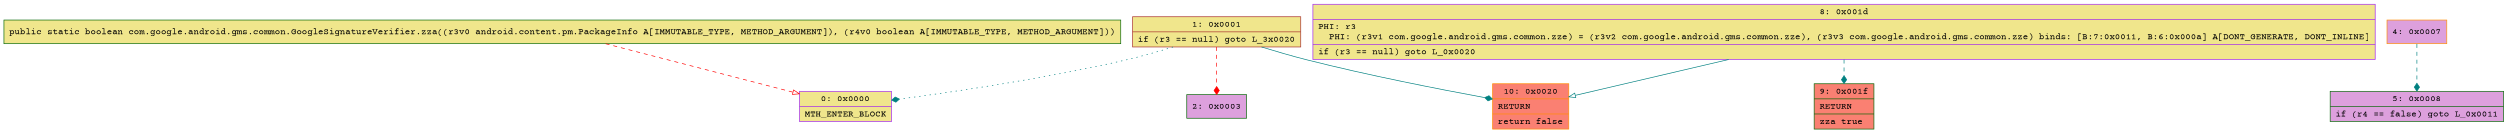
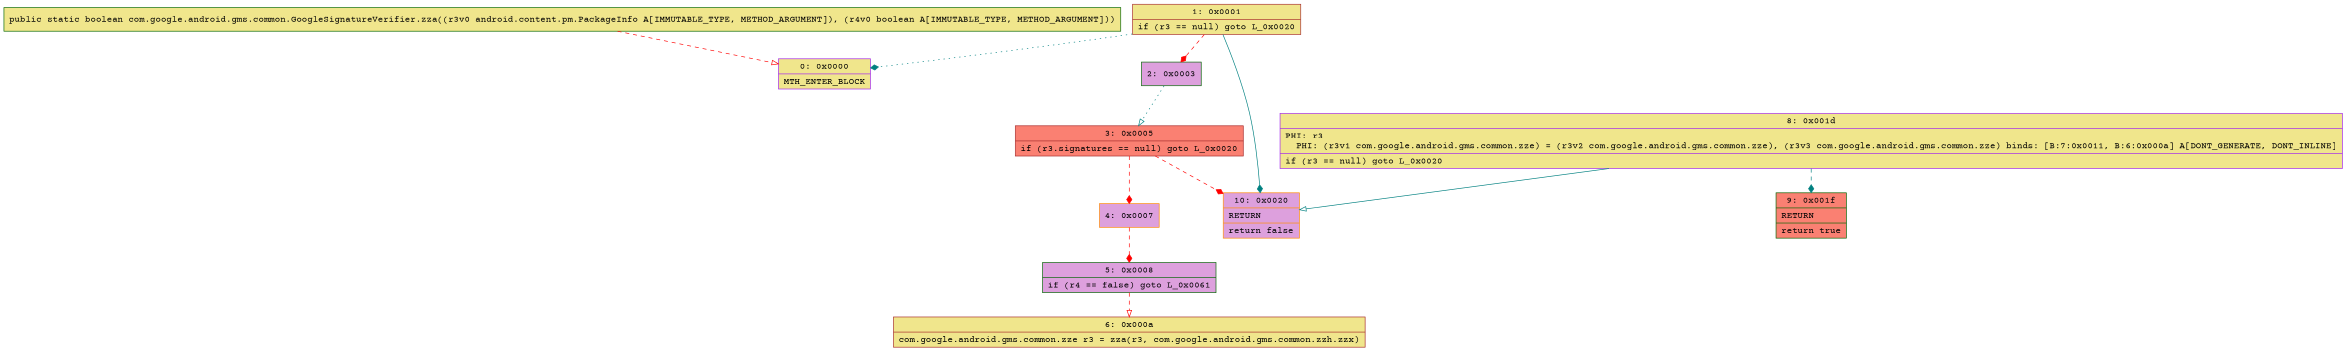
node "1: 0x0001": text "if (r3 == null) goto L_3x0020" -> "if (r3 == null) goto L_0x0020"
edge "4: 0x0007" -> "5: 0x0008": color teal -> red
node "10: 0x0020": fillcolor salmon -> plum
node "5: 0x0008": text "if (r4 == false) goto L_0x0011" -> "if (r4 == false) goto L_0x0061"
node "9: 0x001f": text "zza true" -> "return true"
node "3: 0x0005": added
node "6: 0x000a": added
